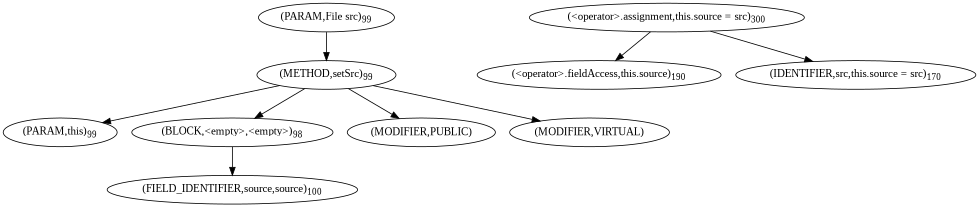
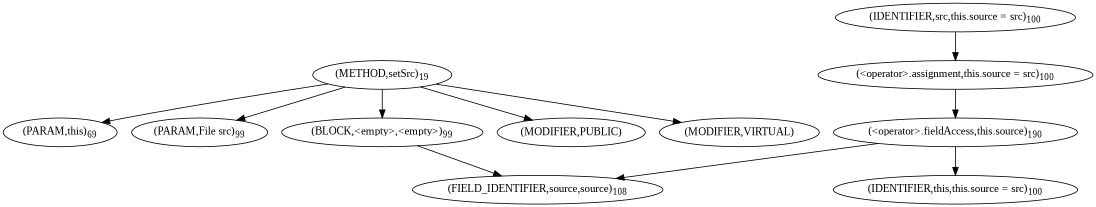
node "(<operator>.assignment,this.source = src)": text "300" -> "100"
edge "(PARAM,File src)" -> "(METHOD,setSrc)": reversed
edge "(<operator>.assignment,this.source = src)" -> "(IDENTIFIER,src,this.source = src)": reversed
node "(METHOD,setSrc)": text "99" -> "19"
node "(IDENTIFIER,src,this.source = src)": text "170" -> "100"
node "(PARAM,this)": text "99" -> "69"
node "(BLOCK,<empty>,<empty>)": text "98" -> "99"
edge "(<operator>.fieldAccess,this.source)" -> "(FIELD_IDENTIFIER,source,source)": added
node "(FIELD_IDENTIFIER,source,source)": text "100" -> "108"
node "(IDENTIFIER,this,this.source = src)": added
